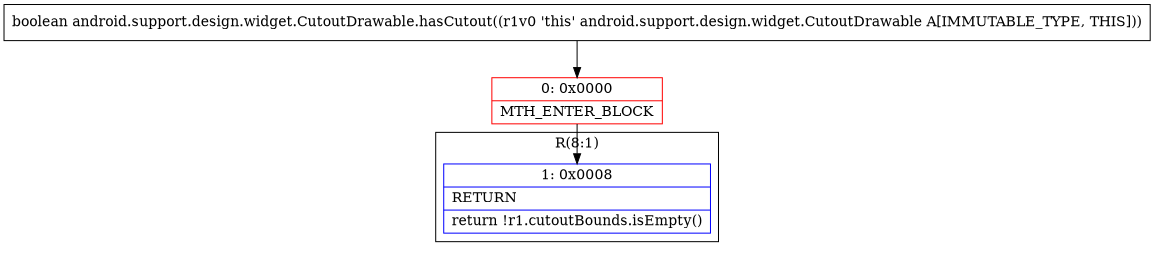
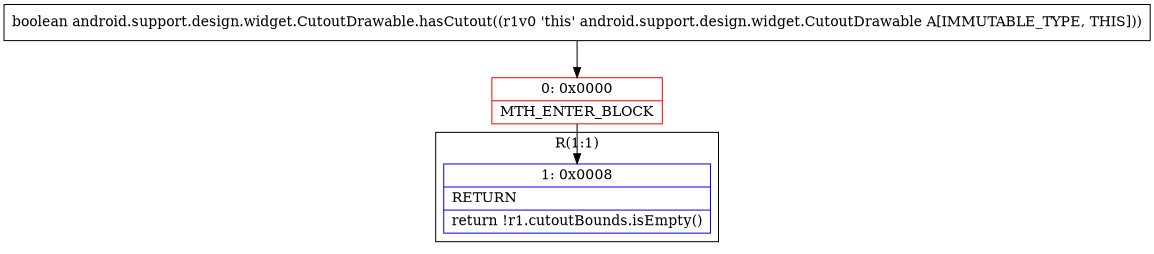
cluster "R(8:1)": label "R(8:1)" -> "R(1:1)"
